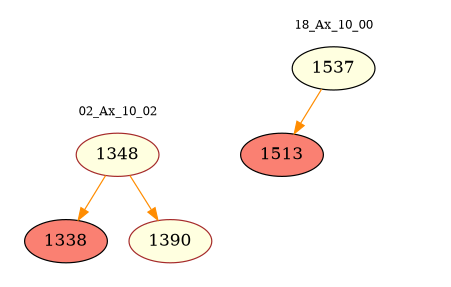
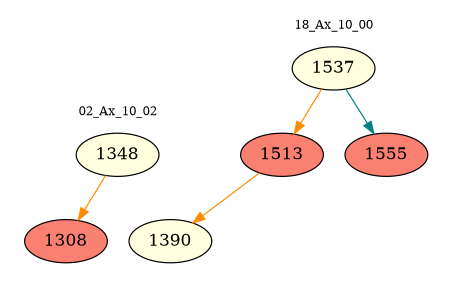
node "1348": color brown -> black
node "1555": added
edge "1348" -> "1390": now "1513" -> "1390"
node "1338": label "1338" -> "1308"
node "1390": color brown -> black
